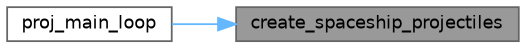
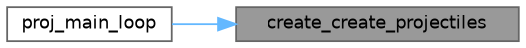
node "create_spaceship_projectiles": label "create_spaceship_projectiles" -> "create_create_projectiles"
